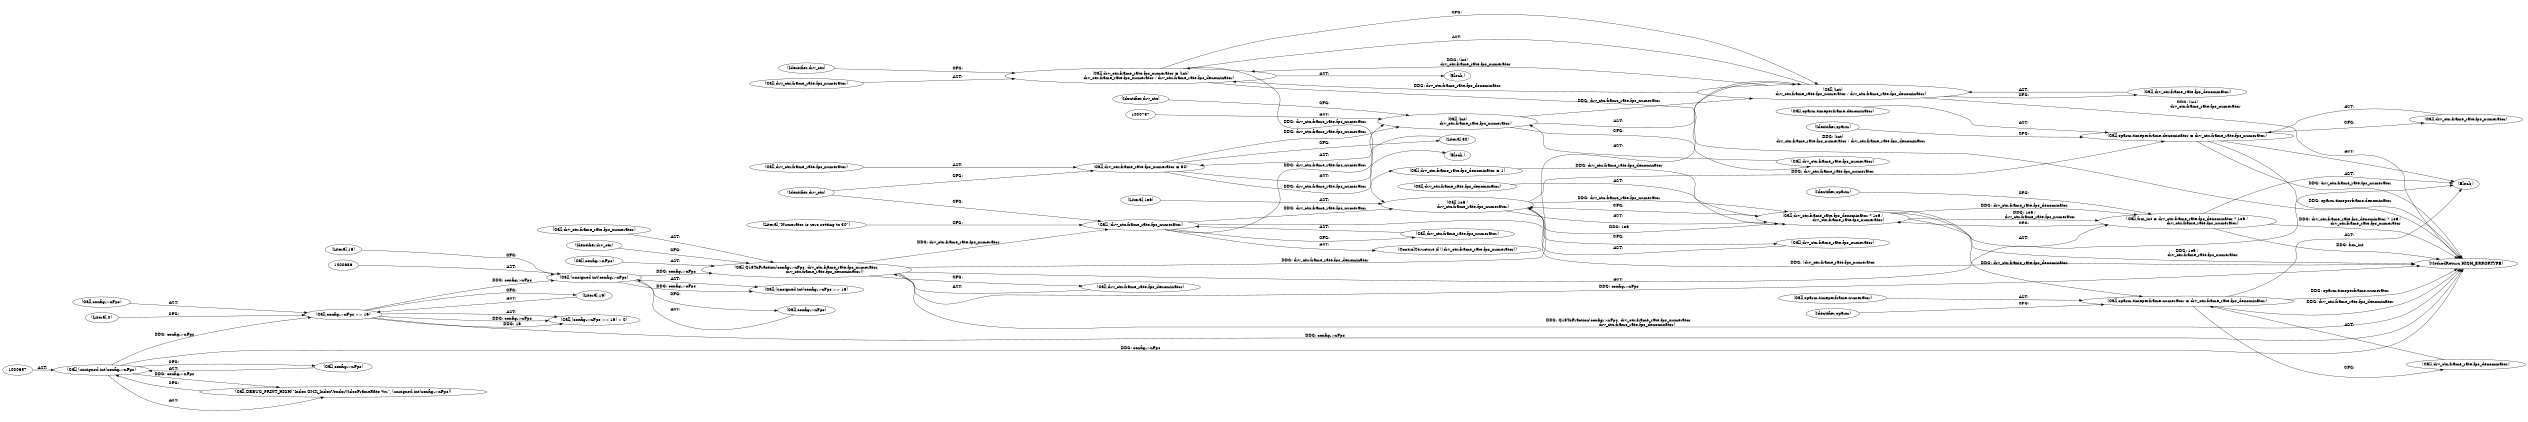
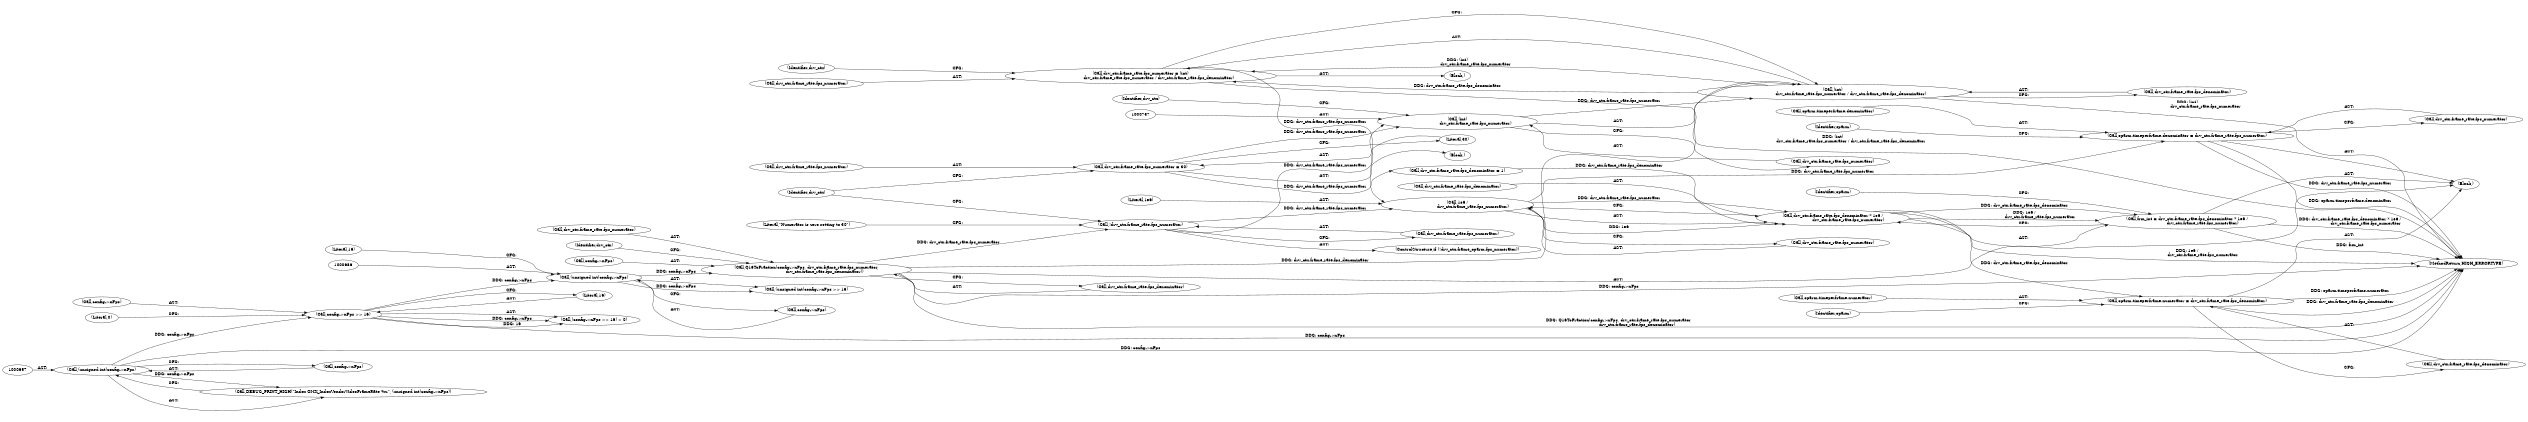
node "(ControlStructure,if (!drv_ctx.frame_rate.fps_numerator))": label "(ControlStructure,if (!drv_ctx.frame_rate.fps_numerator))" -> "(ControlStructure,if (!drv_ctx.frame_oparm.fps_numerator))"
edge "(Call,!drv_ctx.frame_rate.fps_numerator)" -> "(MethodReturn,HIGH_ERRORTYPE)": removed, label "DDG: !drv_ctx.frame_rate.fps_numerator"
